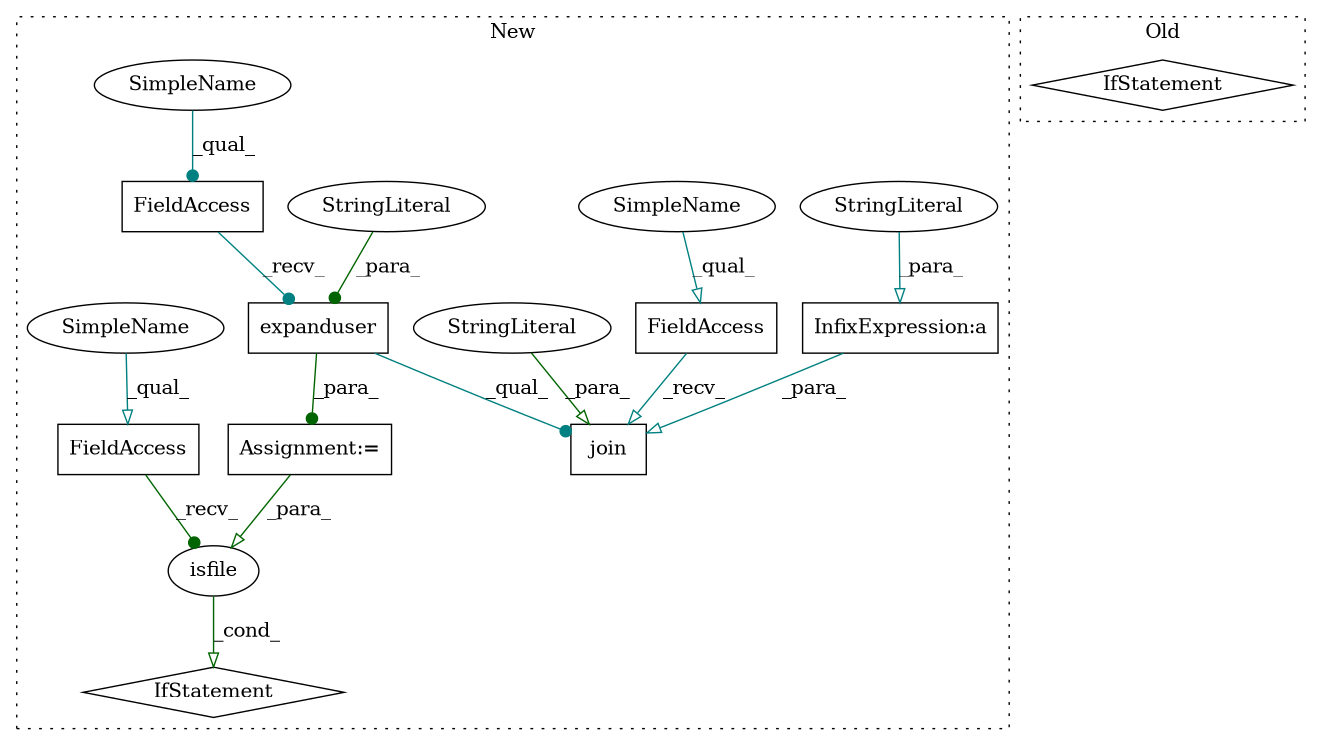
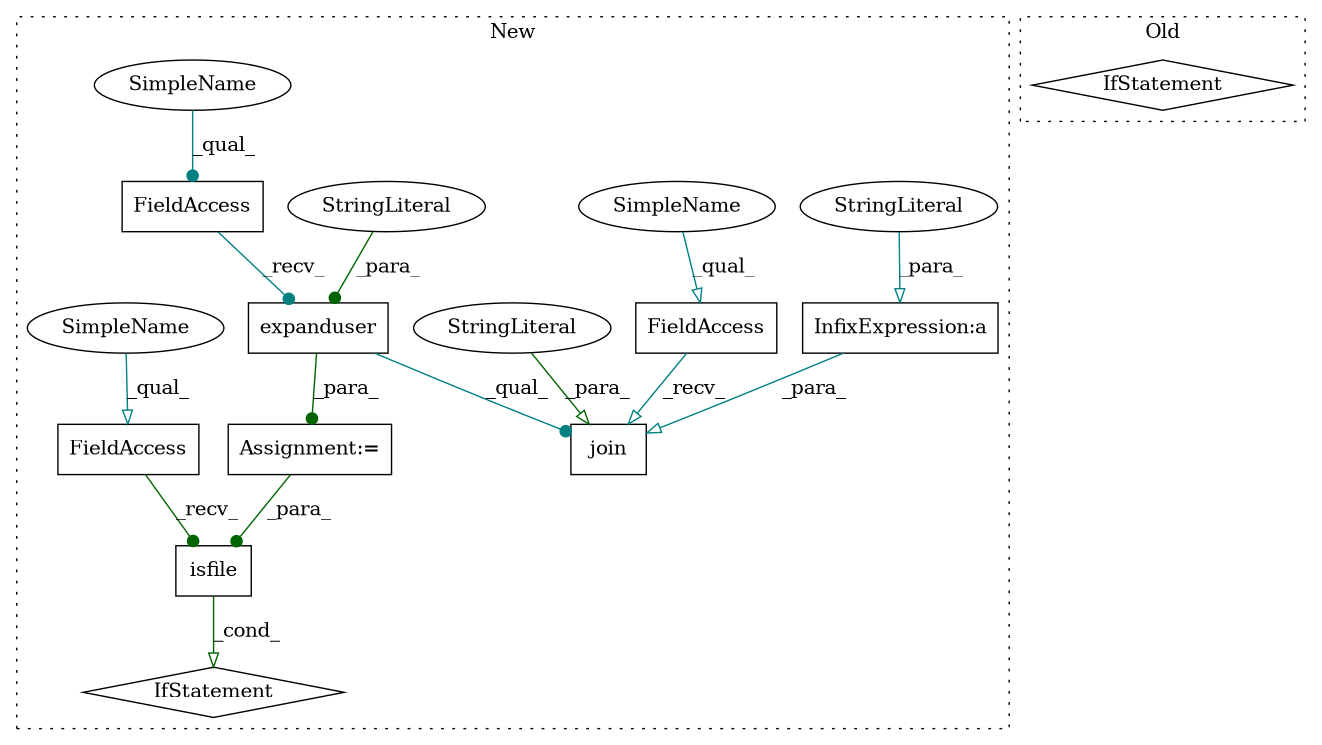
edge "Assignment:=" -> "isfile": arrowhead onormal -> dot
node "isfile": shape ellipse -> box
